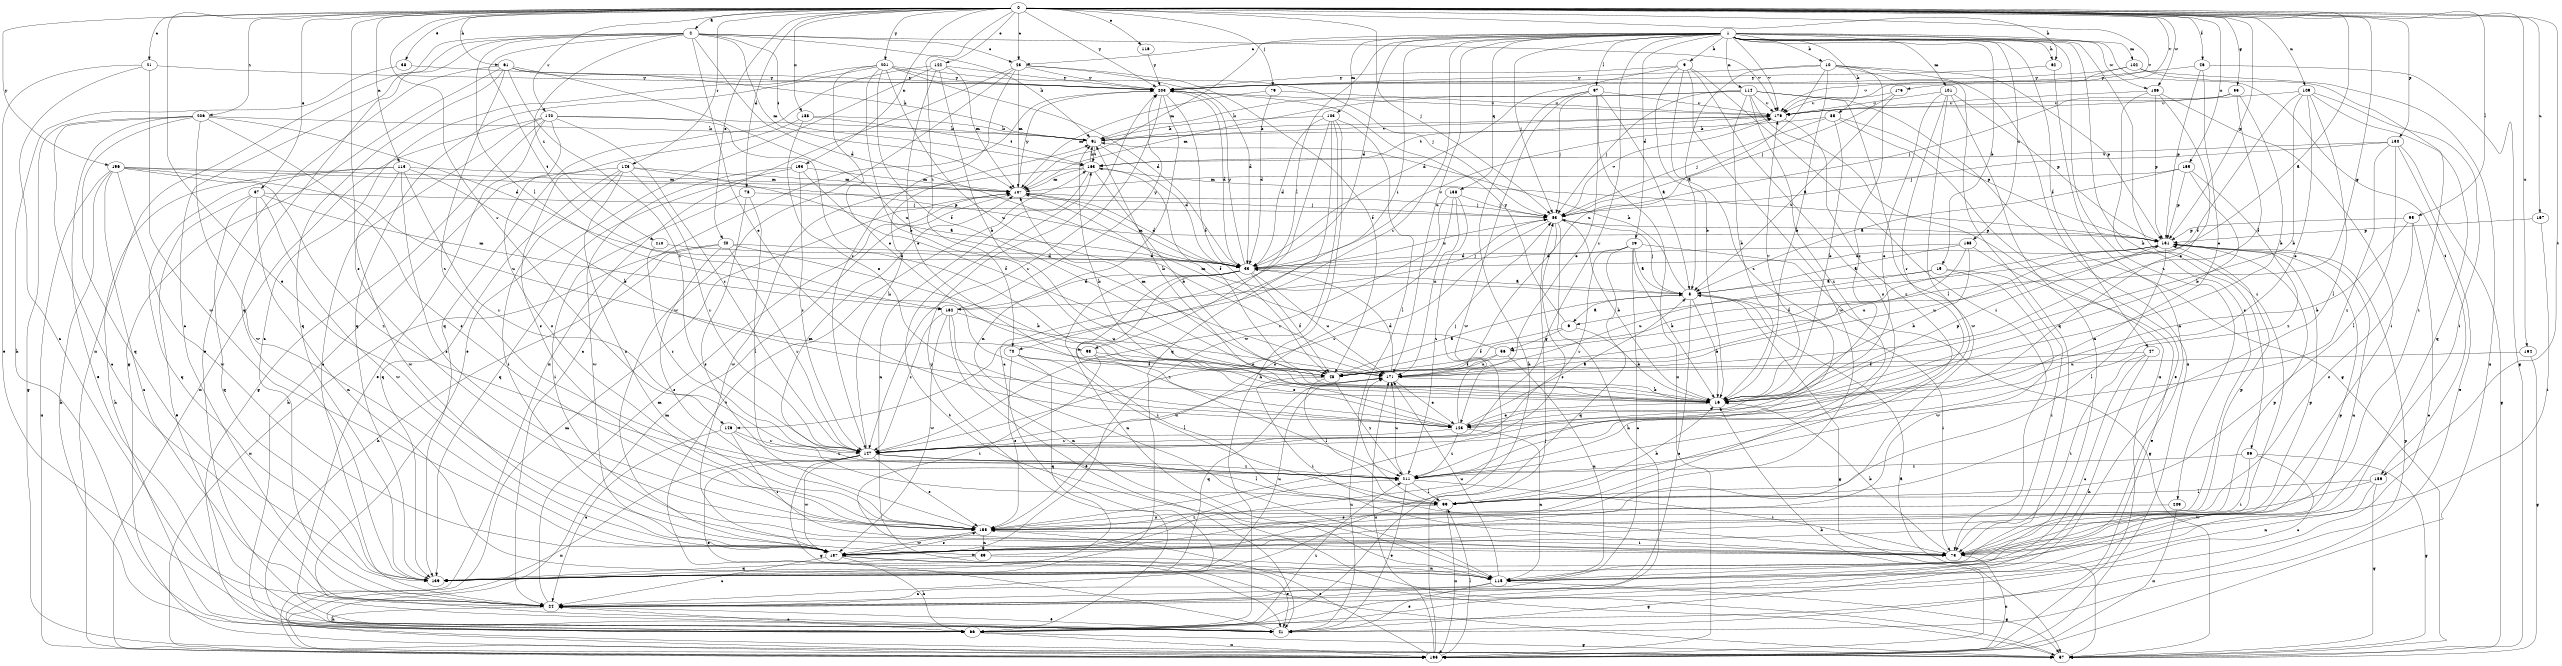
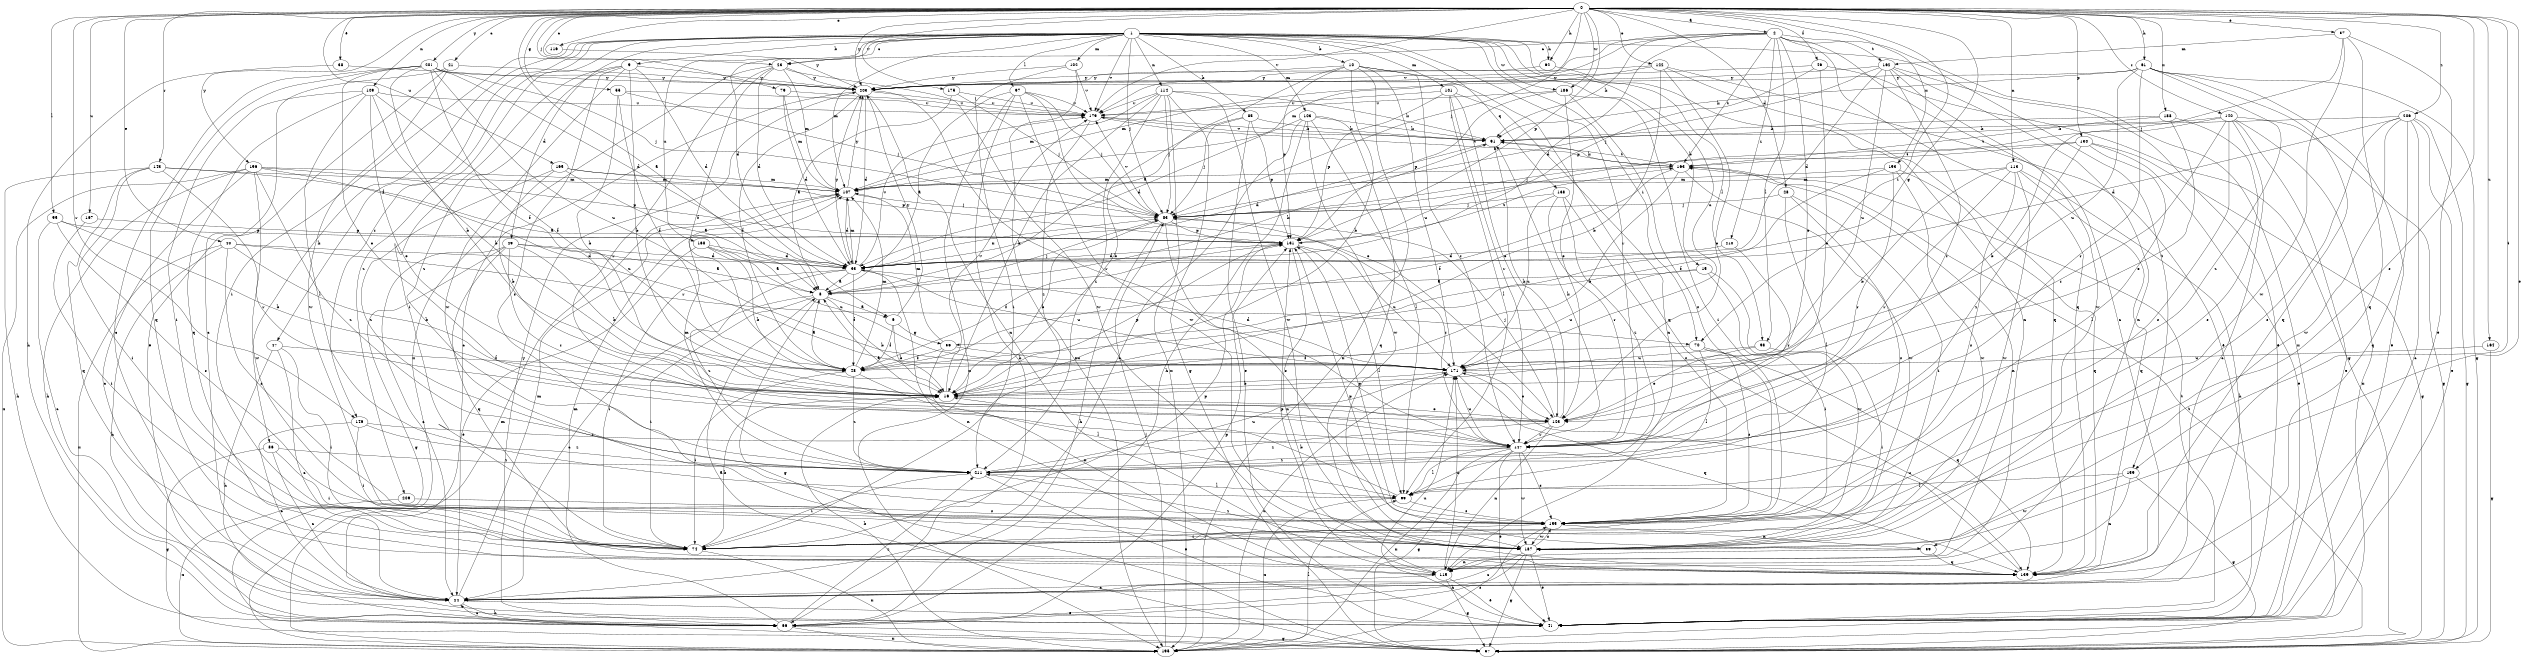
node "78": label "78" -> "28"
edge "33" -> "162": reversed
edge "40" -> "147": now "40" -> "70"
edge "16" -> "91": removed, label "k"
edge "143" -> "155": removed, label "s"
node "73": label "73" -> "74"
edge "37" -> "115": removed, label "n"
